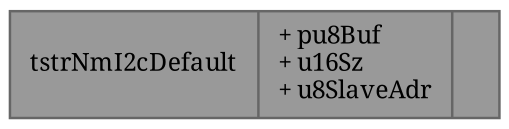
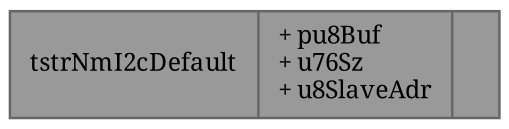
node "tstrNmI2cDefault": text "+ u16Sz" -> "+ u76Sz"
